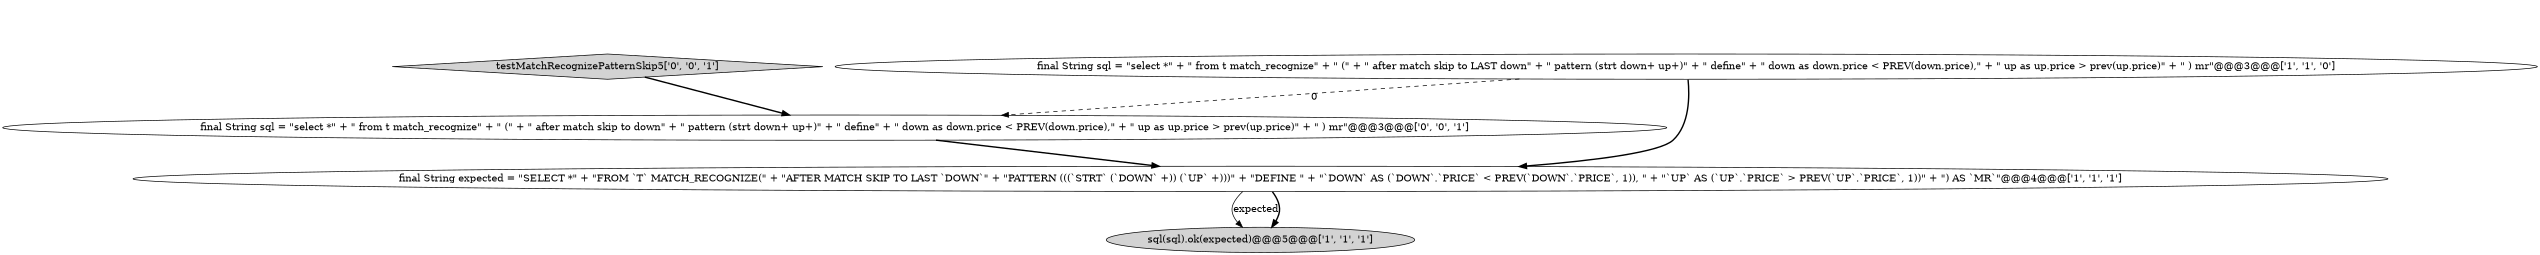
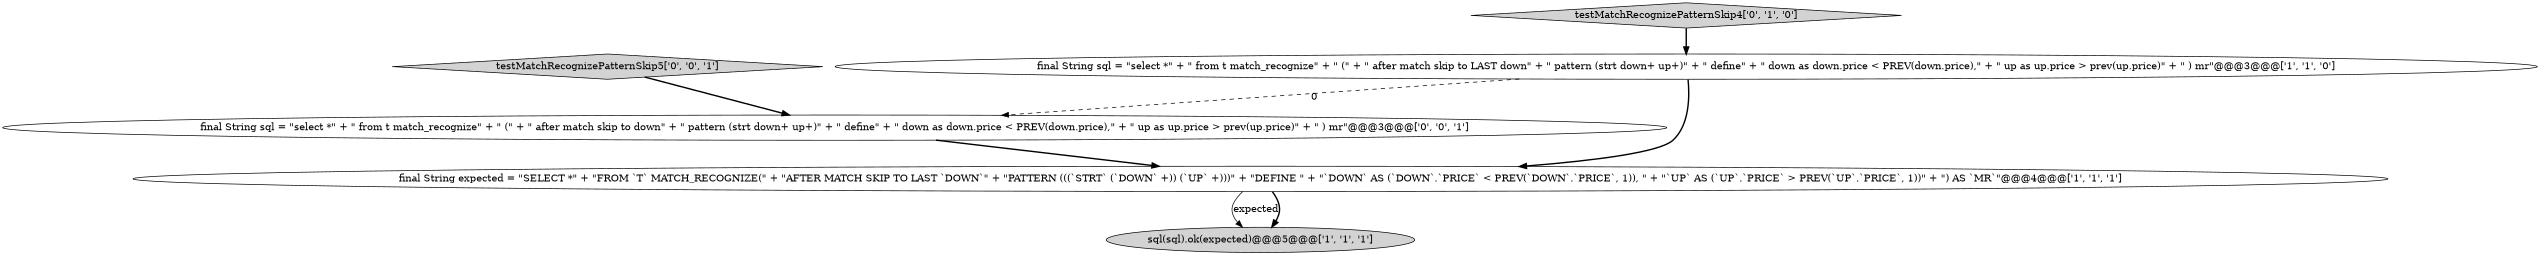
node "testMatchRecognizePatternSkip4['0', '1', '0']": added
